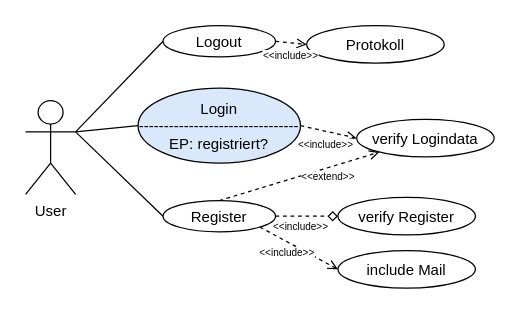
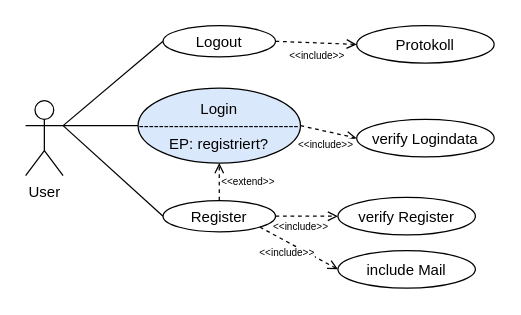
node "Protokoll": moved (376, 44) -> (426, 44)
node "User": size 50x94 -> 38x75
edge "Register" -> "verify Logindata": now "Register" -> "Login -------------------------------- EP: registriert?"
edge "Register" -> "verify Register": arrowhead diamond -> open
